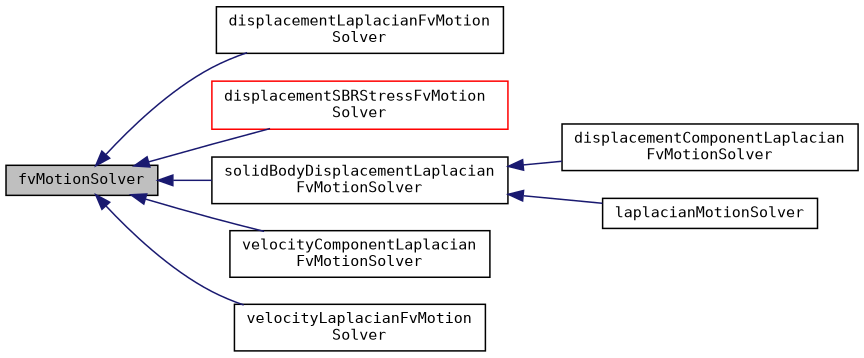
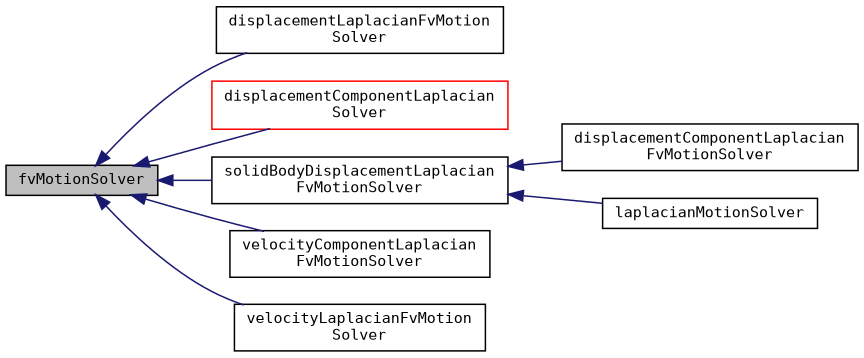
node "displacementSBRStressFvMotion Solver": label "displacementSBRStressFvMotion Solver" -> "displacementComponentLaplacian Solver"
